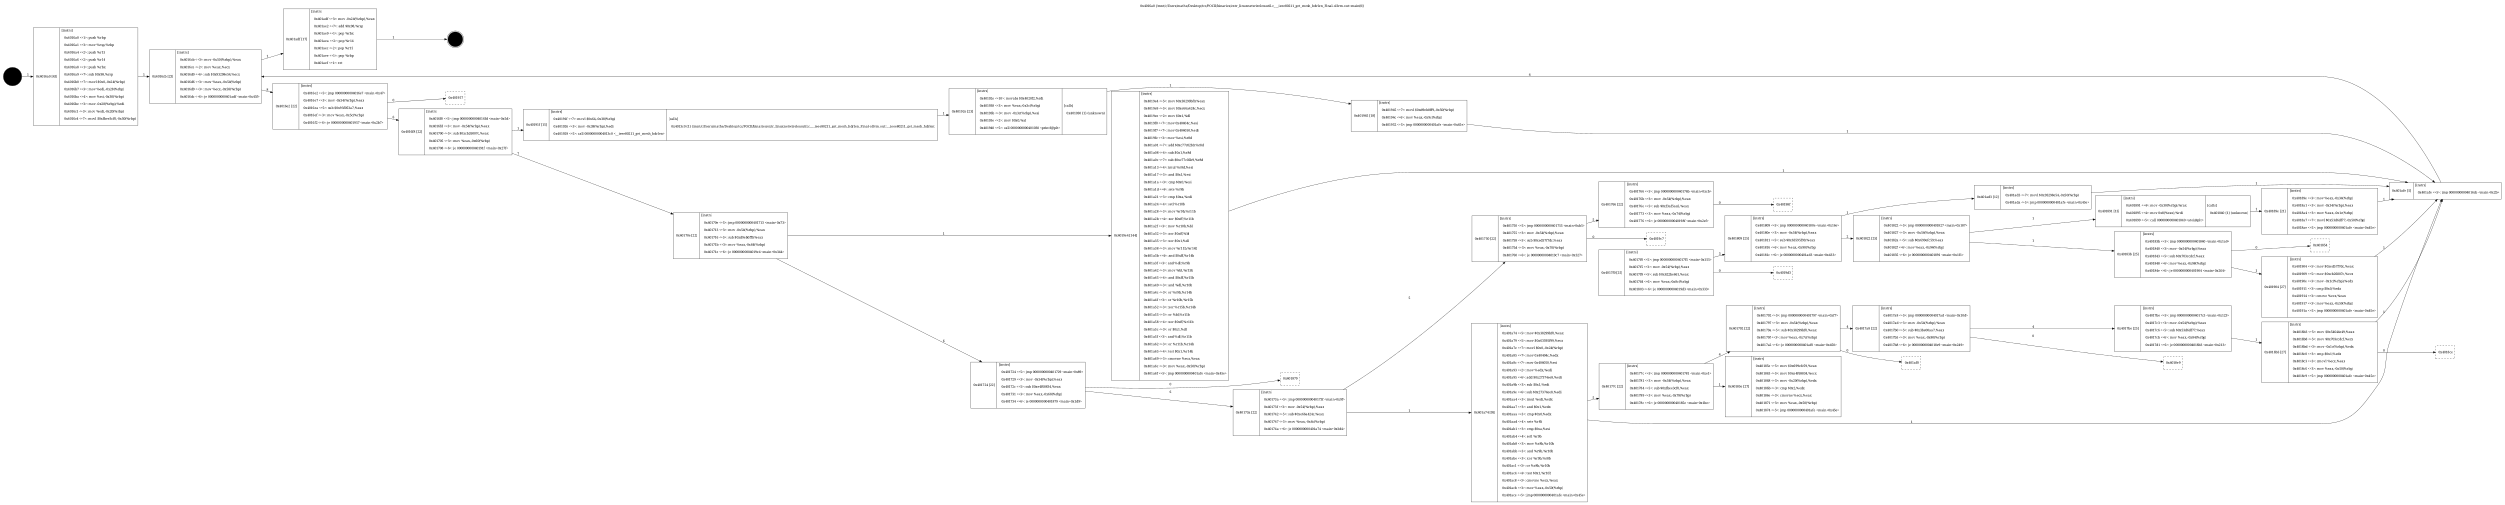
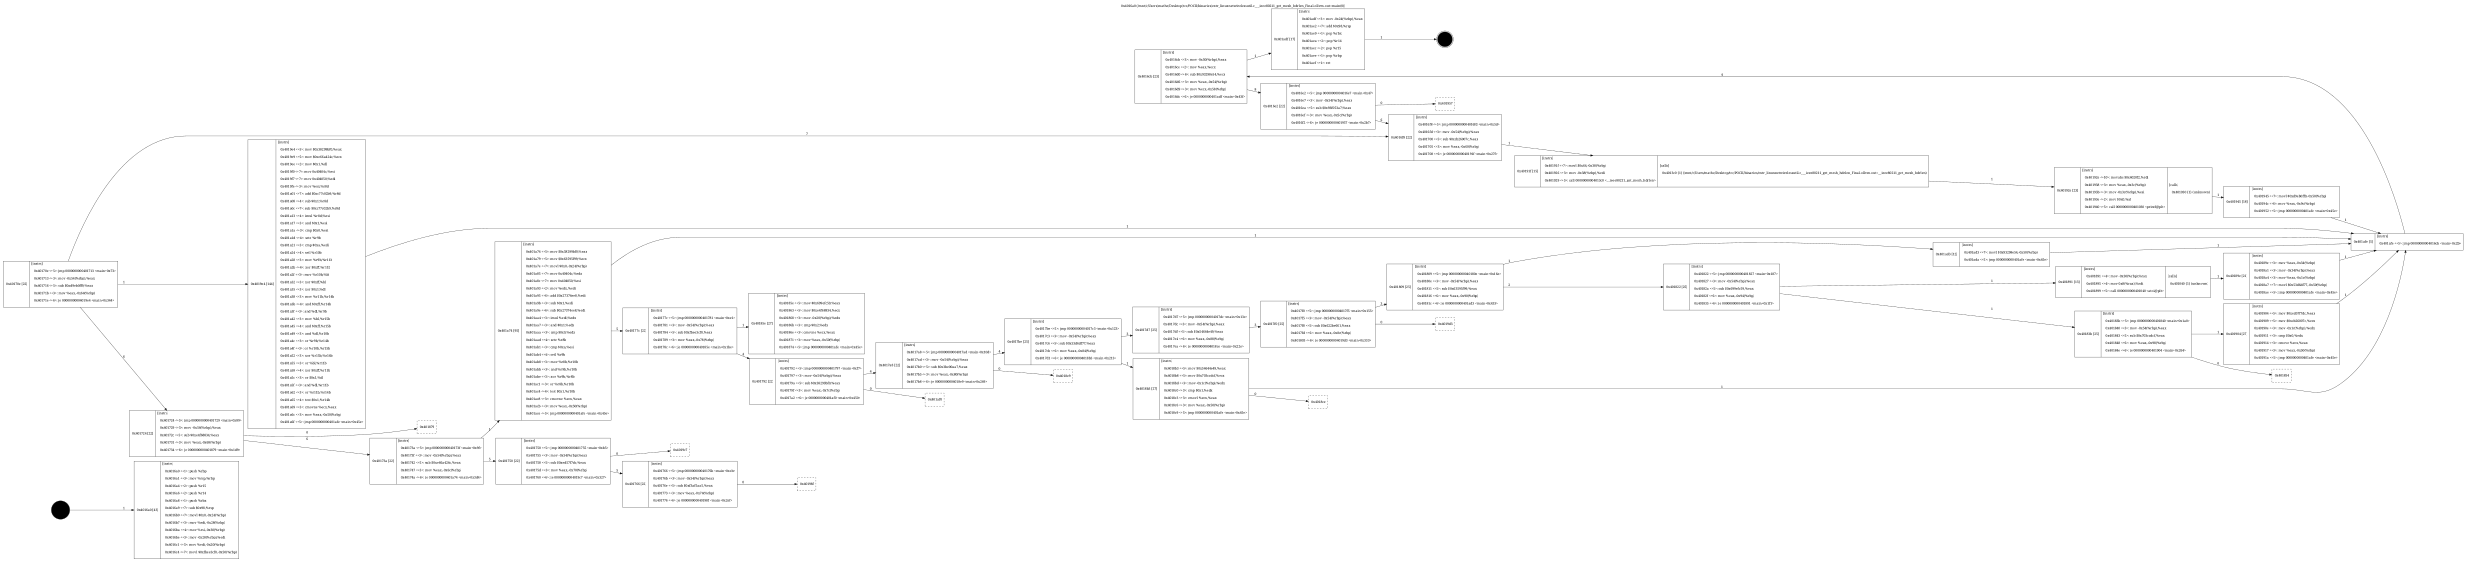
edge "0x4016a0 [43]" -> "0x4016cb [23]": removed, label "1"
edge "0x4016f8 [22]" -> "0x40170e [22]": reversed
node "0x4017d7 [25]": added
